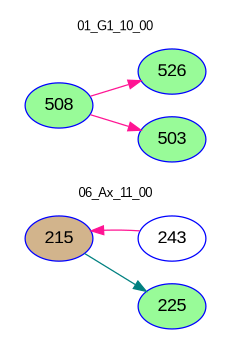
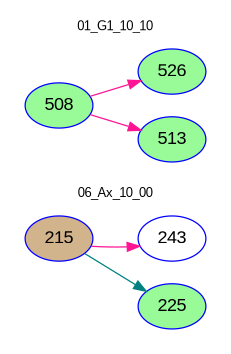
cluster "01_G1_10_00": label "01_G1_10_00" -> "01_G1_10_10"
node "503": label "503" -> "513"
cluster "06_Ax_11_00": label "06_Ax_11_00" -> "06_Ax_10_00"
edge "243" -> "215": reversed
